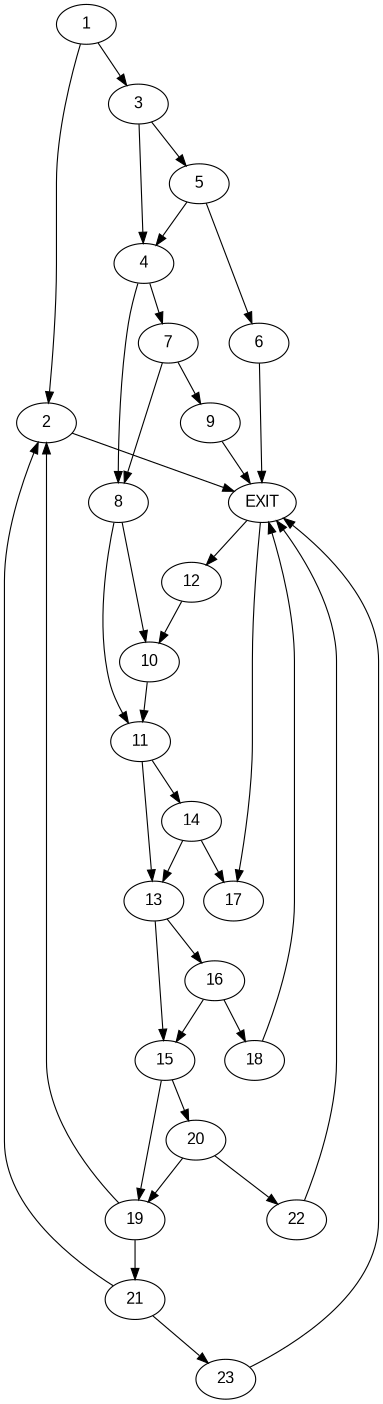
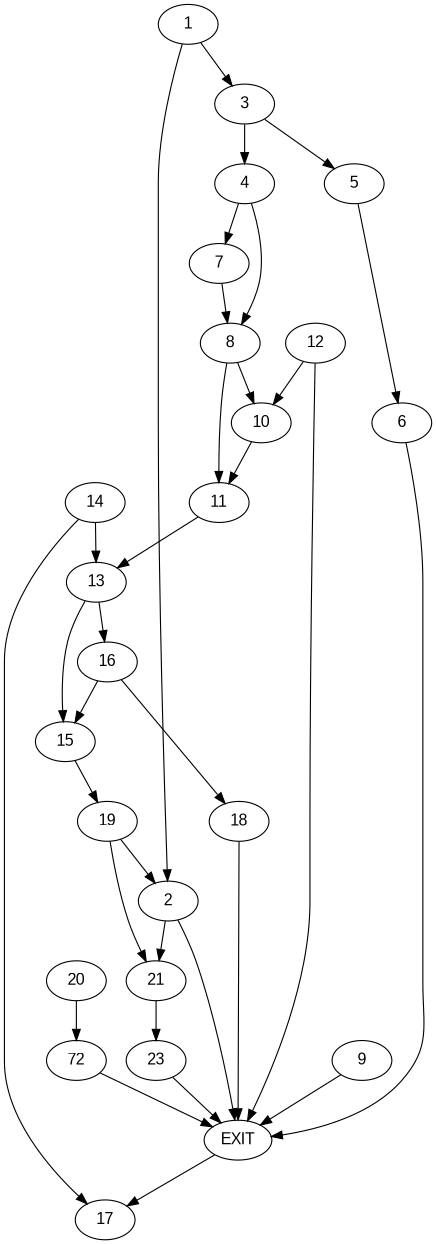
edge "5" -> "4": removed
edge "7" -> "9": removed
edge "EXIT" -> "12": reversed
edge "11" -> "14": removed
edge "21" -> "2": reversed
edge "15" -> "20": removed
edge "20" -> "19": removed
node "22": label "22" -> "72"
